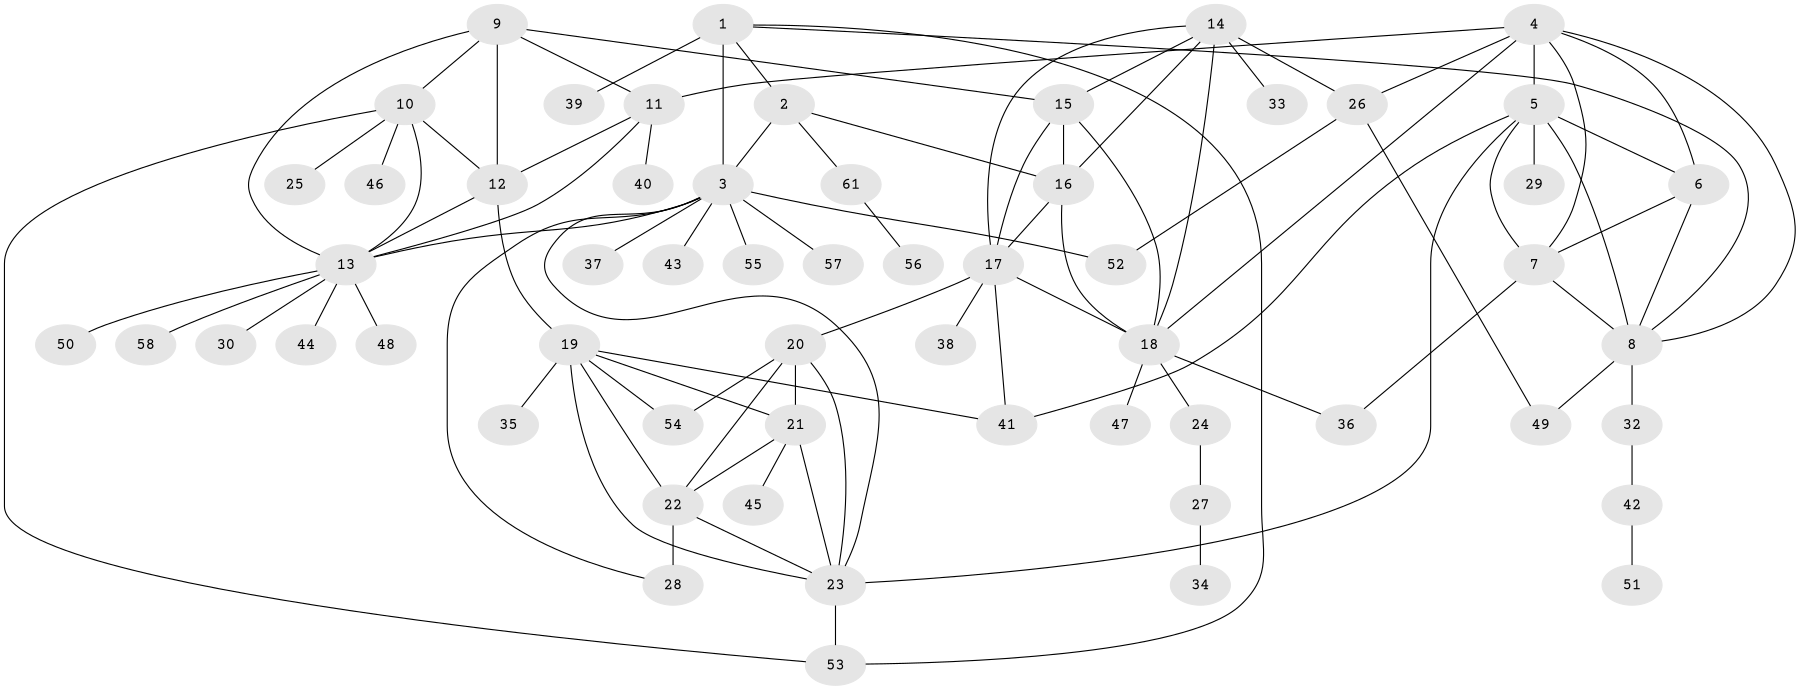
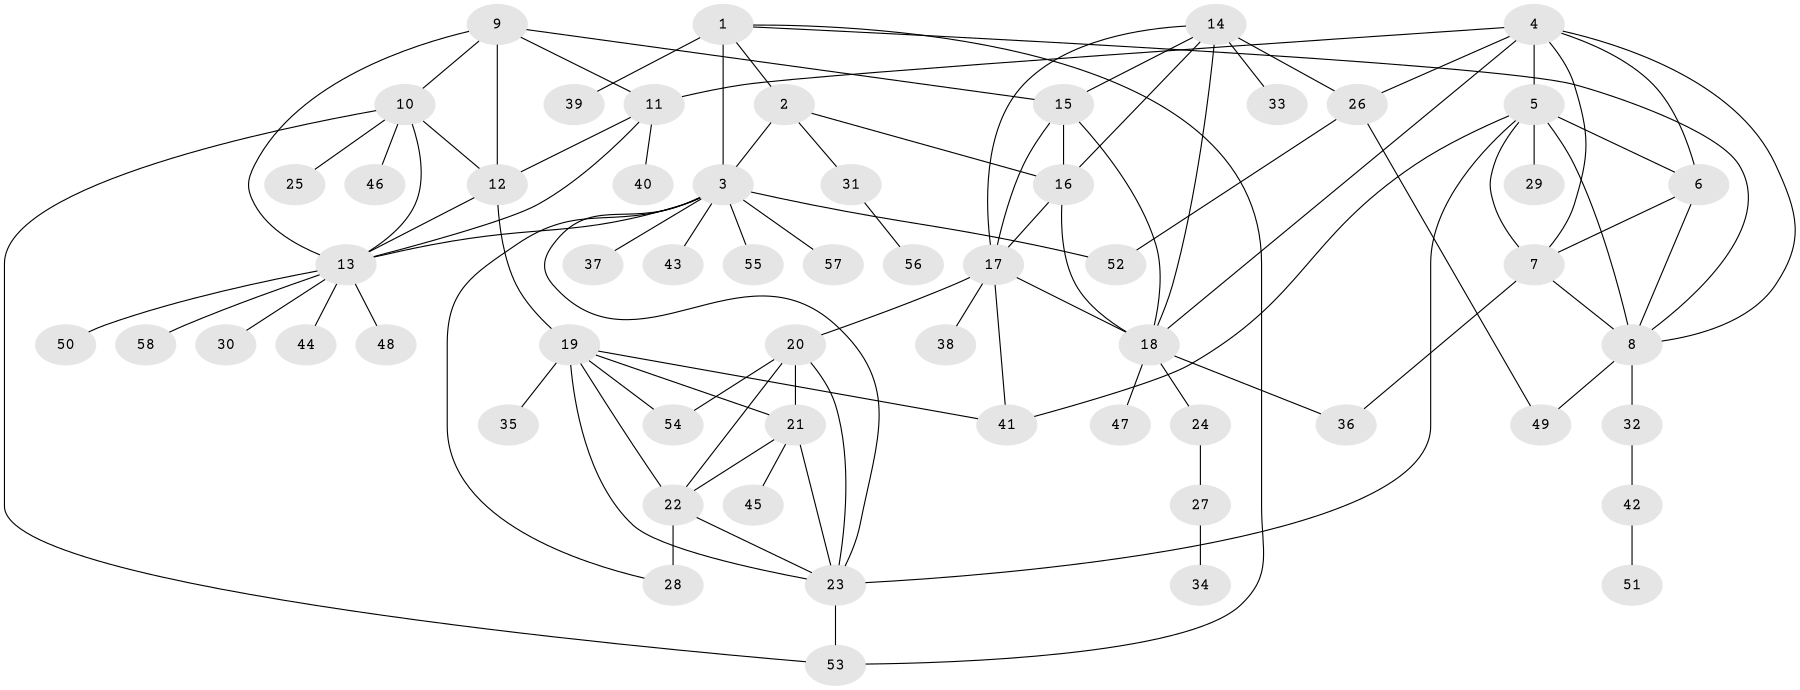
node "61": label "61" -> "31"
